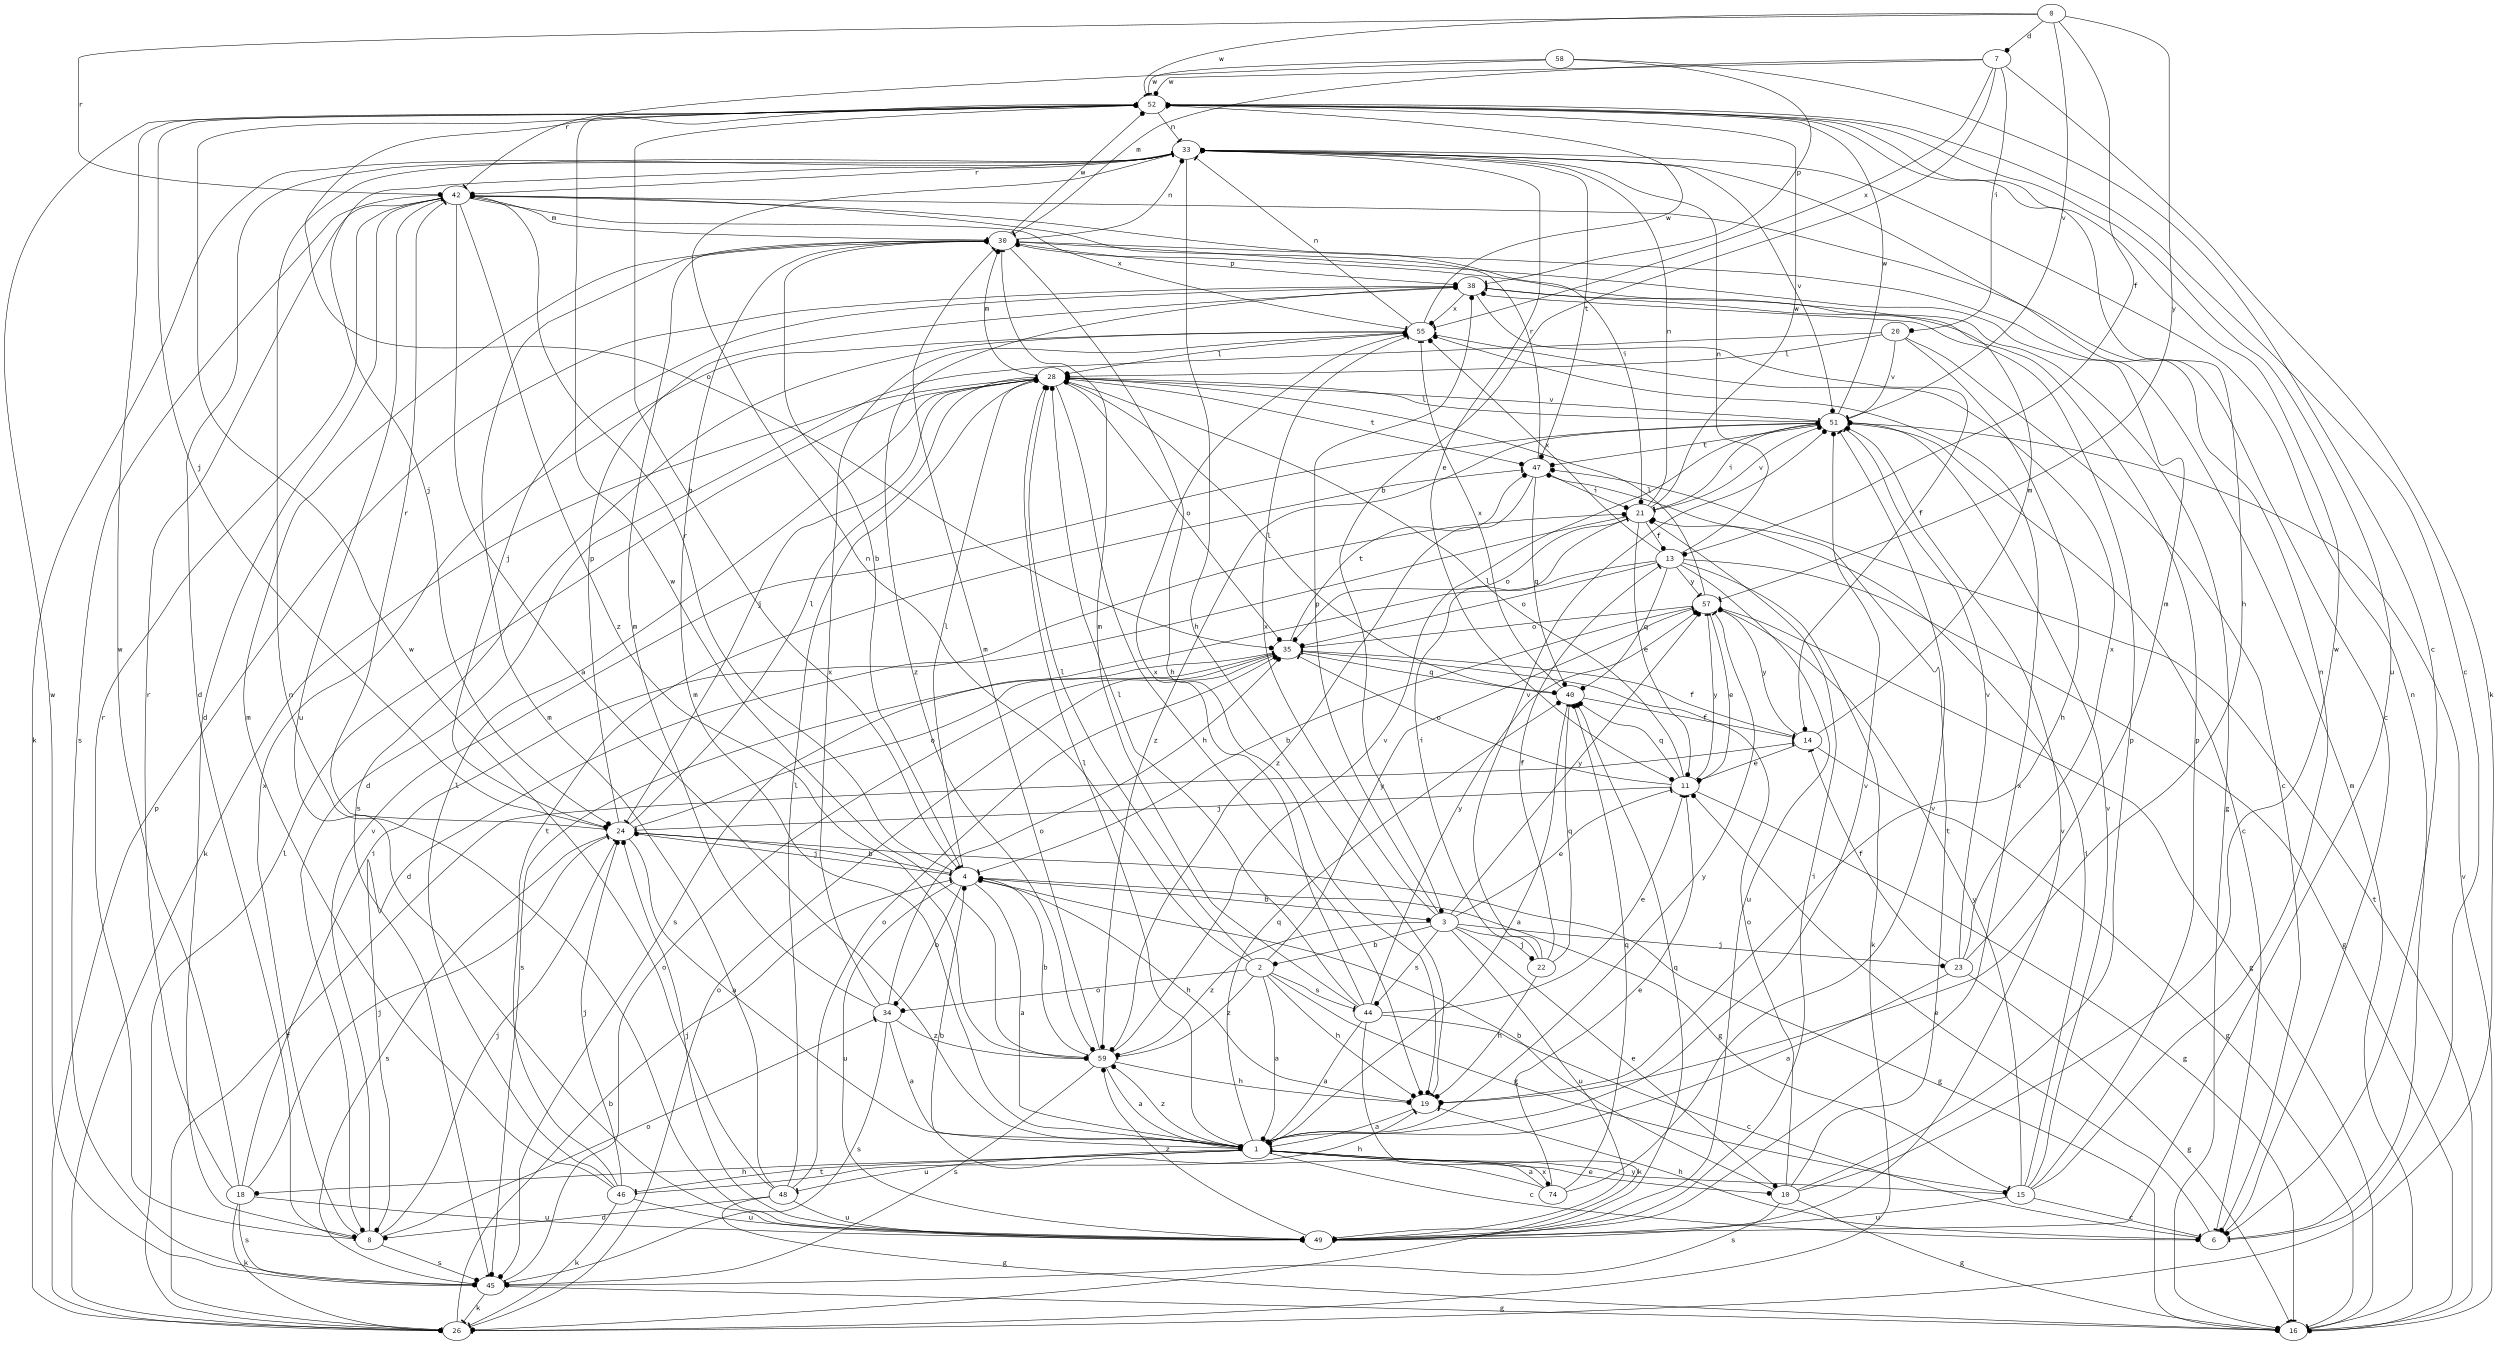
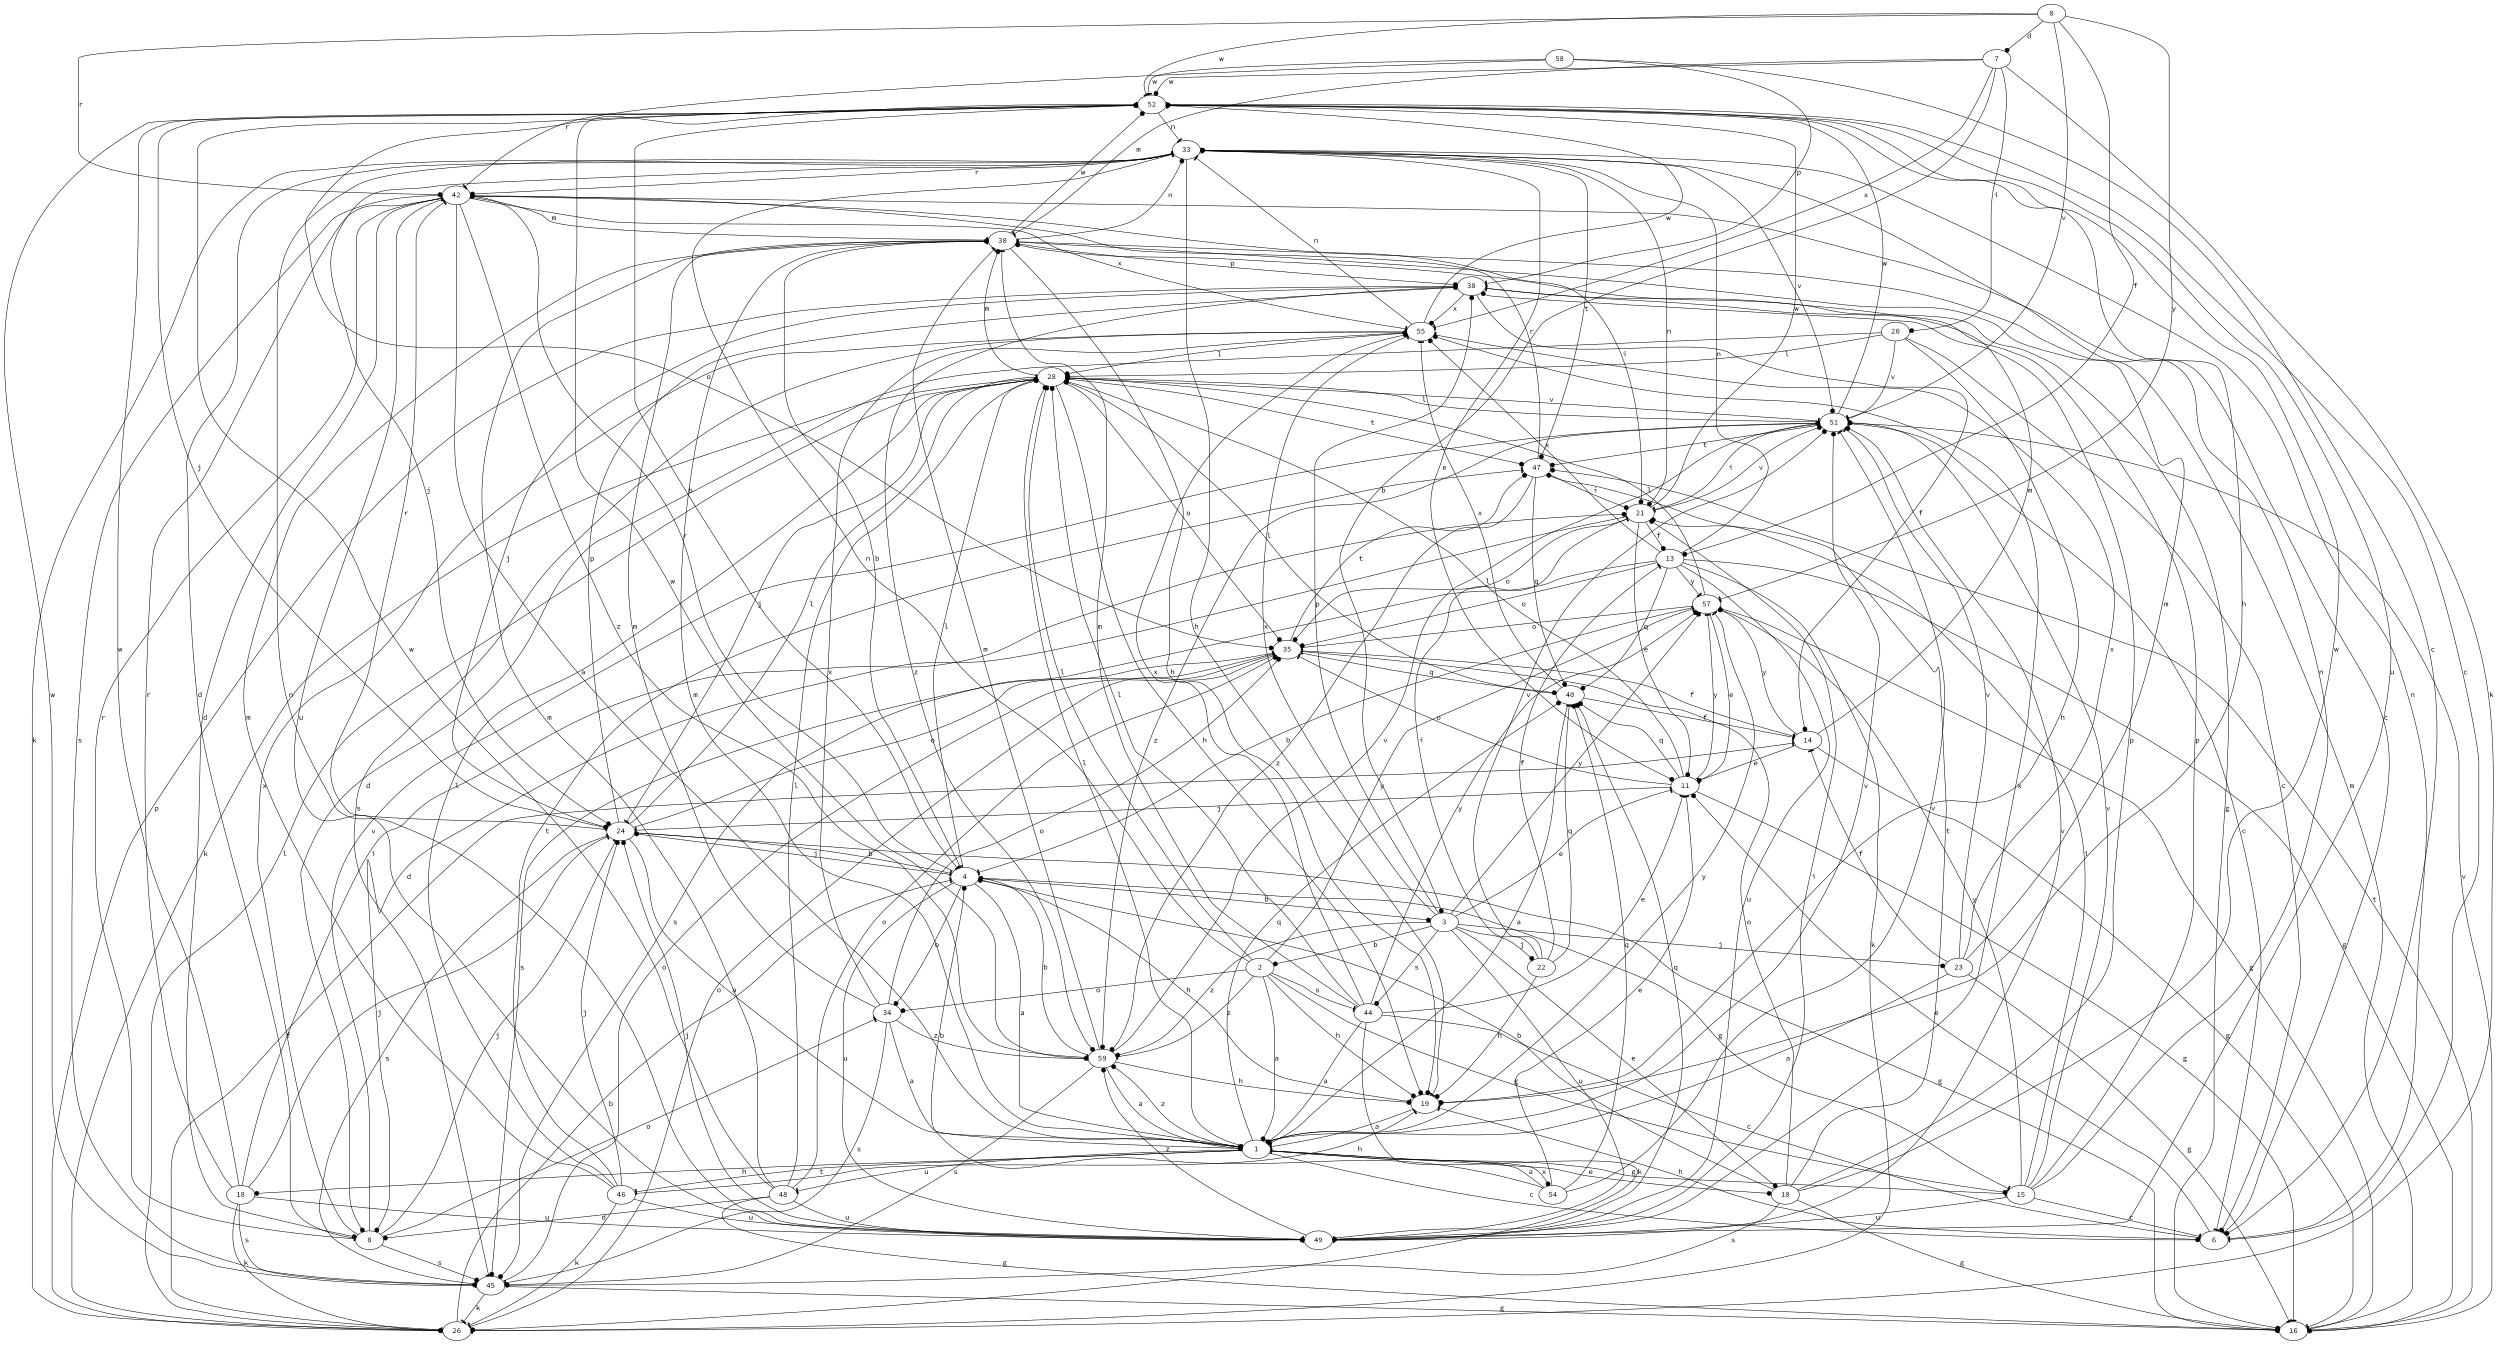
edge "21" -> "33": reversed
edge "1" -> "15": label "y" -> "g"
node "74": label "74" -> "54"
edge "18" -> "45": arrowhead dot -> tee
